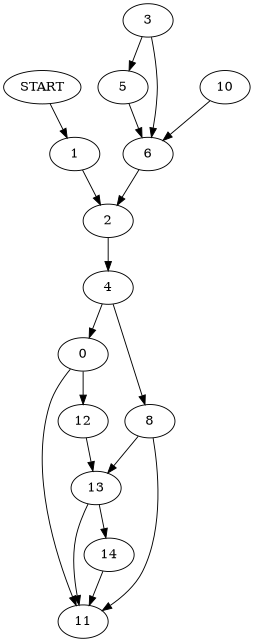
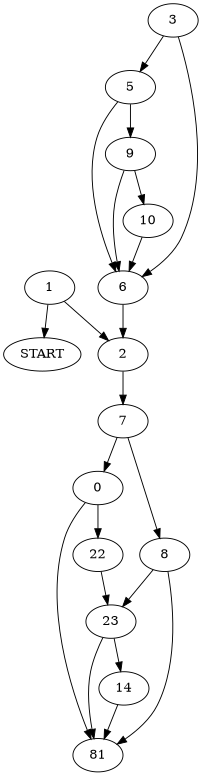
edge "START" -> "1": reversed
node "9": added
node "4": label "4" -> "7"
node "12": label "12" -> "22"
node "13": label "13" -> "23"
node "11": label "11" -> "81"
